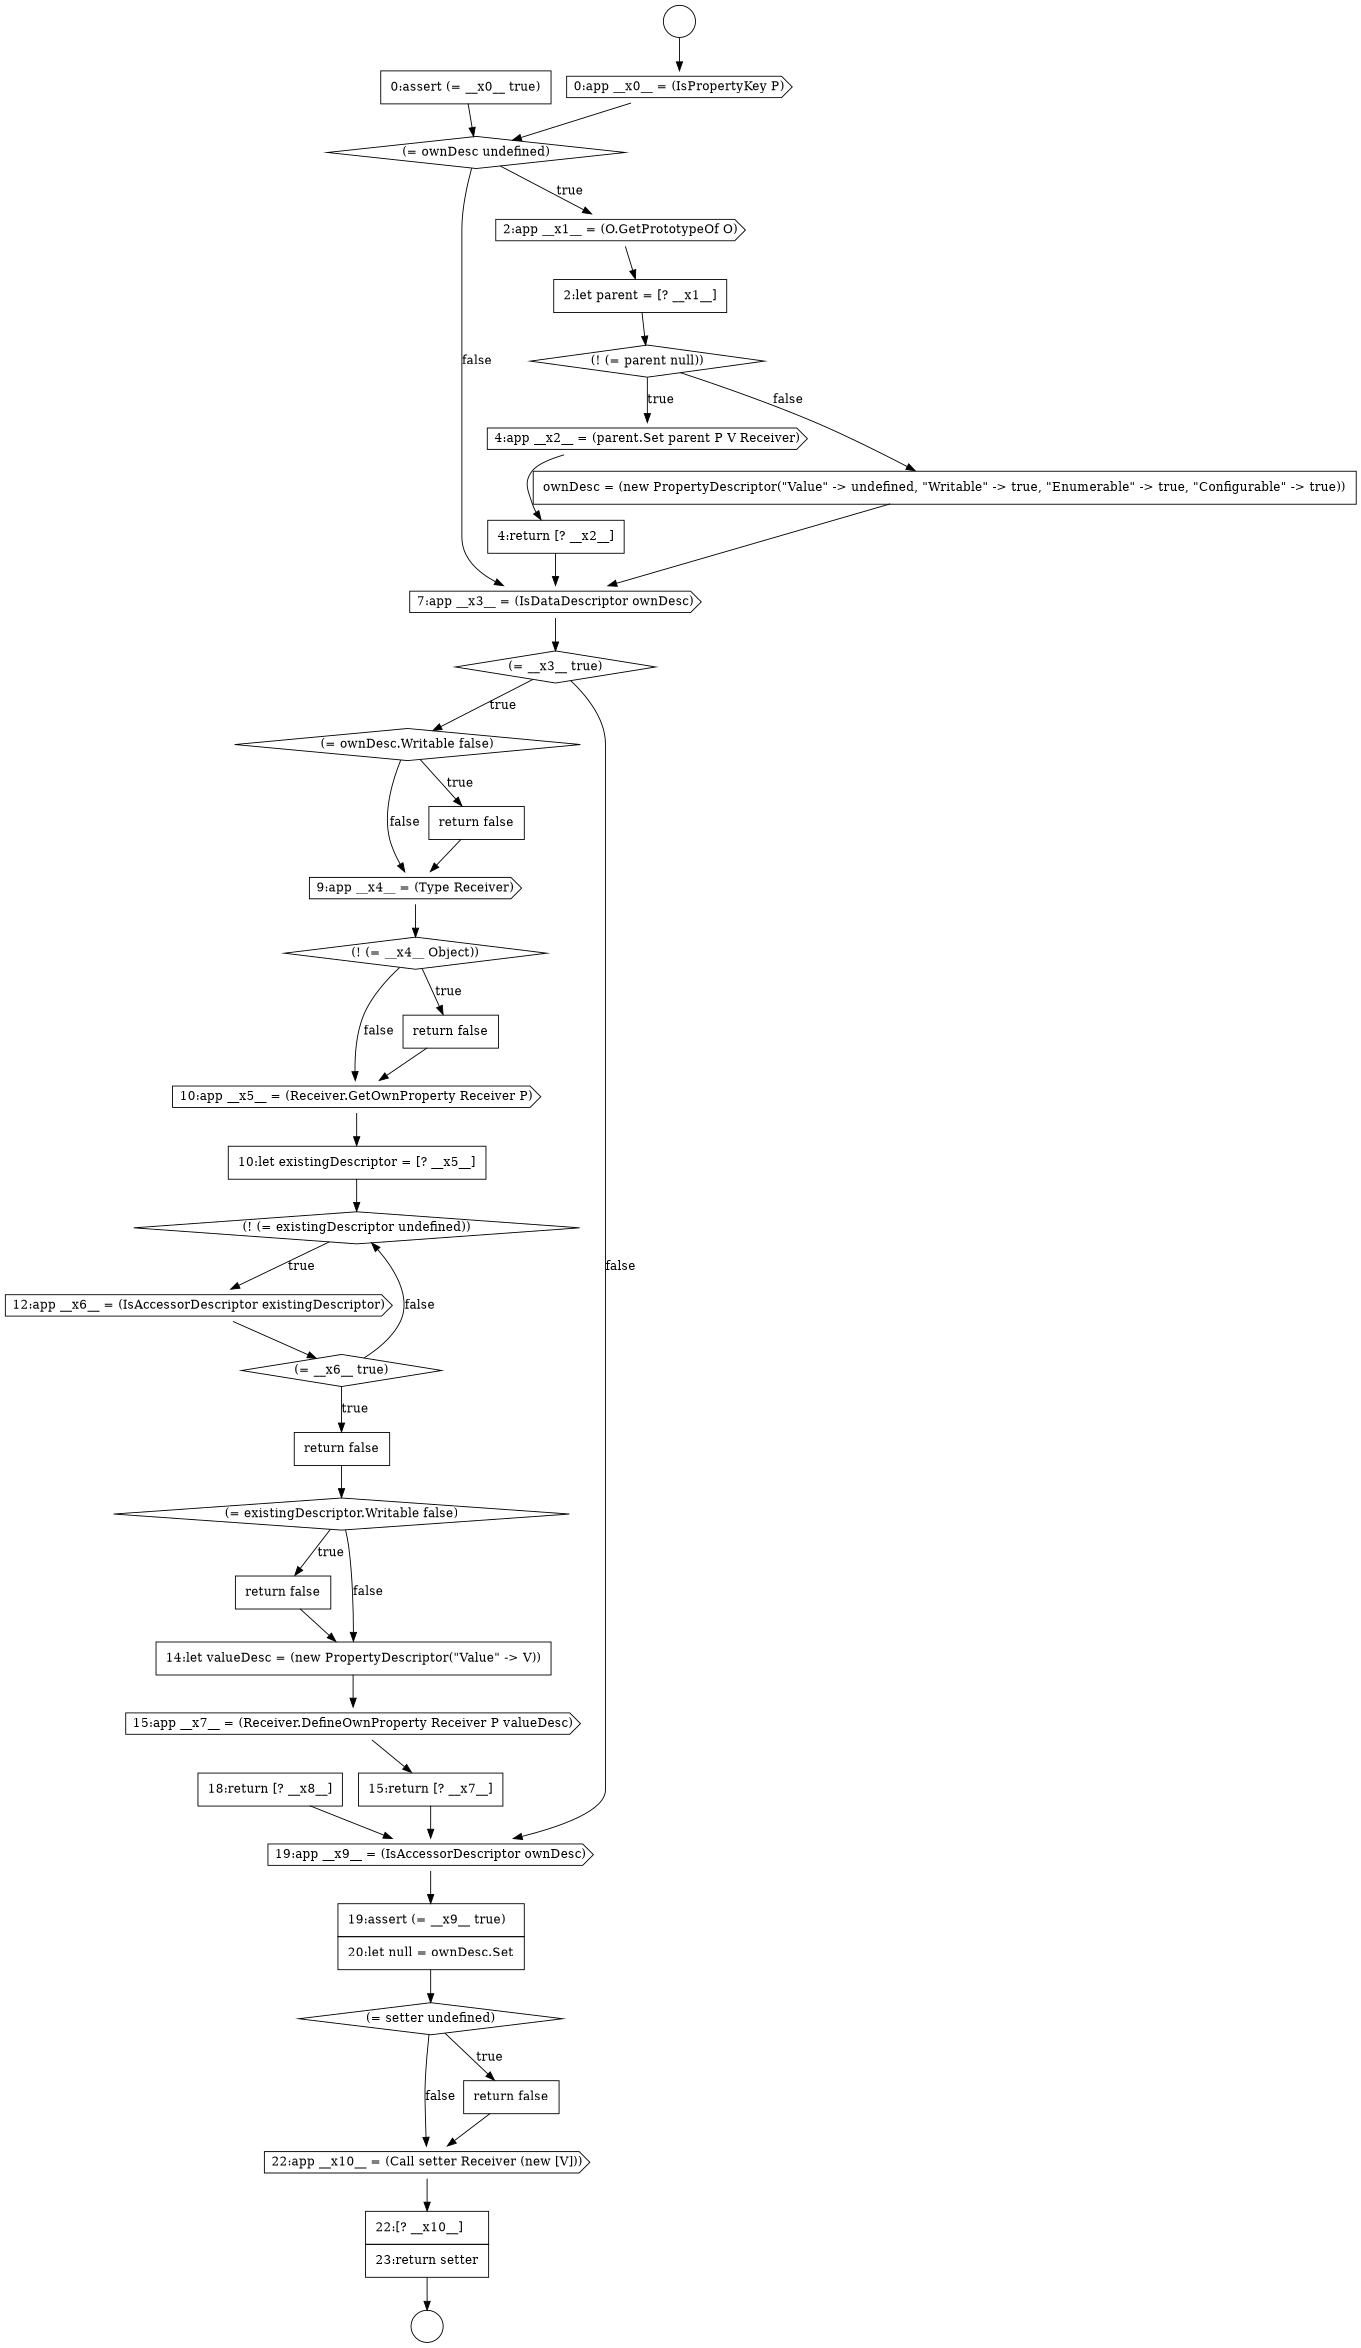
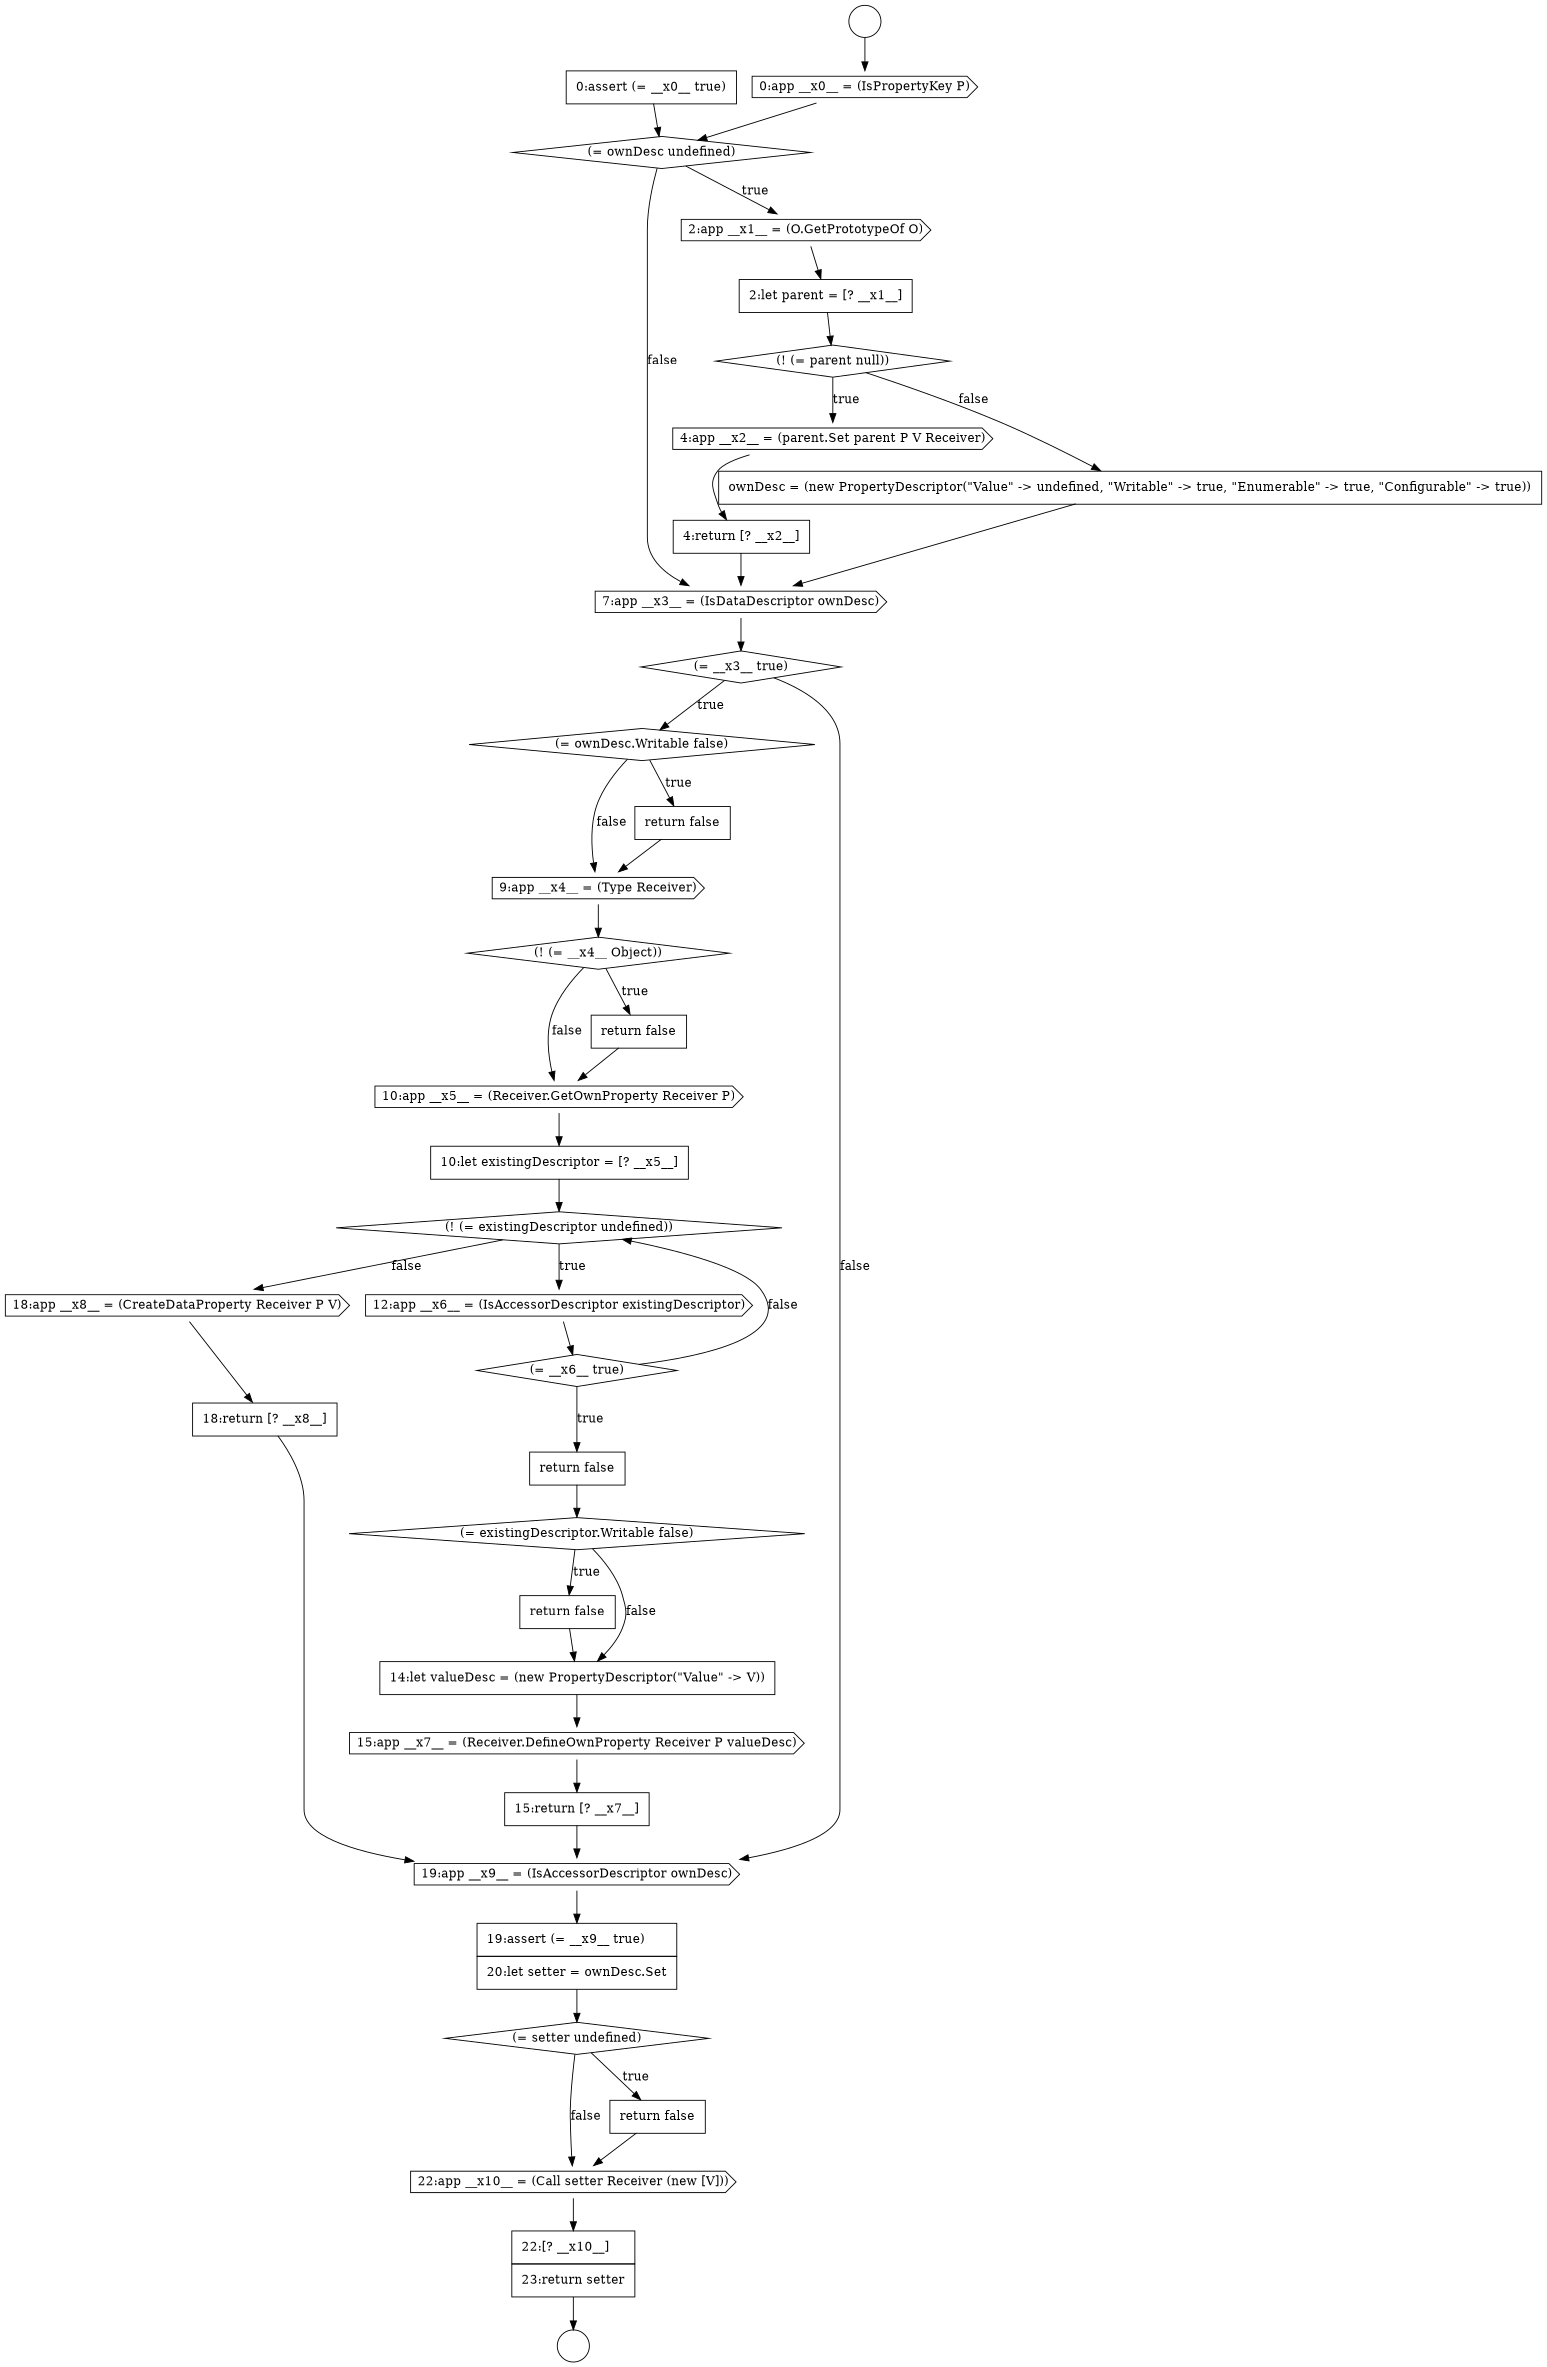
node "18:app __x8__ = (CreateDataProperty Receiver P V)": added
node "19:assert (= __x9__ true)": text "20:let null = ownDesc.Set" -> "20:let setter = ownDesc.Set"
